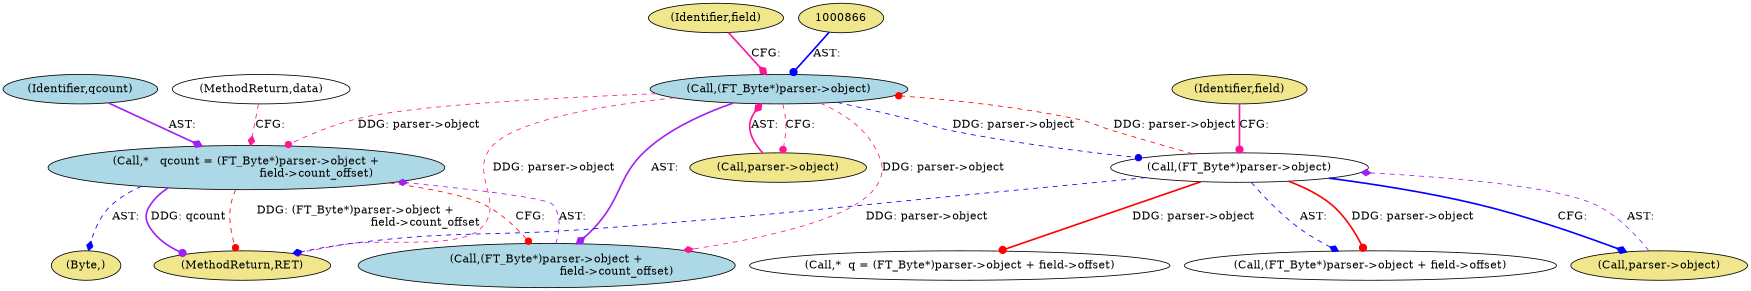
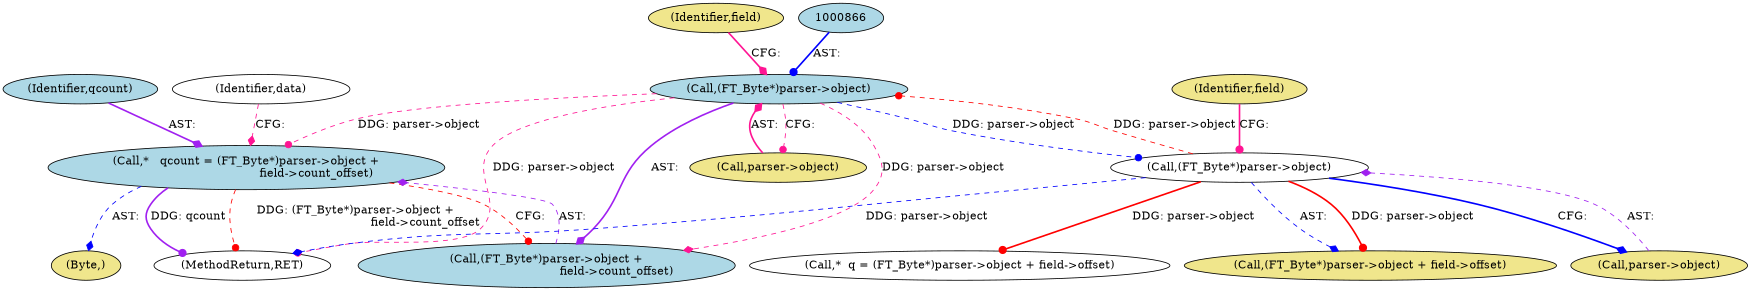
node "1000866": fillcolor khaki -> lightblue
node "(MethodReturn,data)": label "(MethodReturn,data)" -> "(Identifier,data)"
node "(MethodReturn,RET)": fillcolor khaki -> white
node "(Call,(FT_Byte*)parser->object + field->offset)": fillcolor white -> khaki
